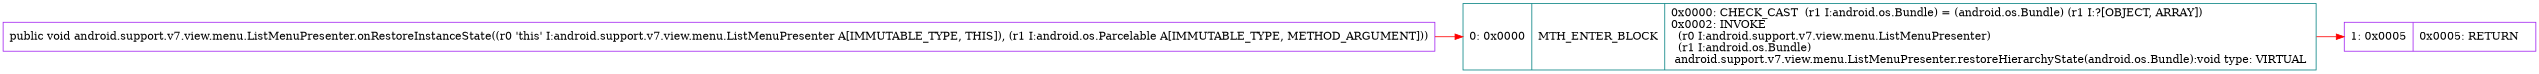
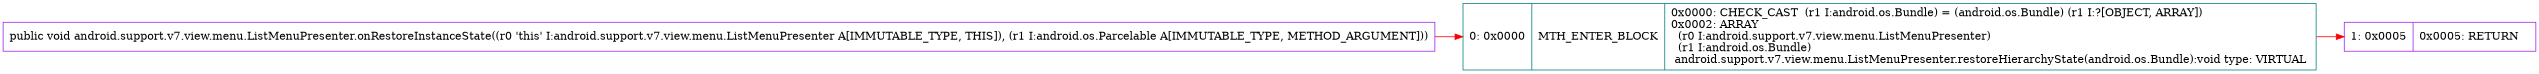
node "0: 0x0000": text "0x0002: INVOKE" -> "0x0002: ARRAY"
